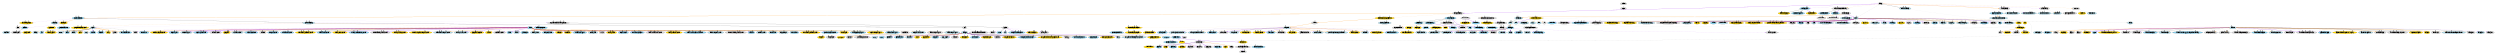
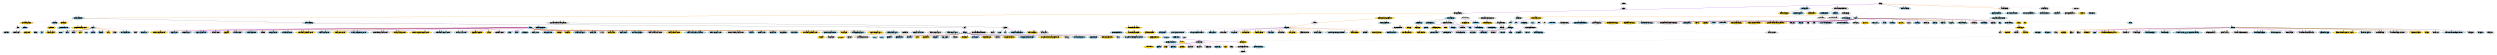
node "Bipolar Disorder": fillcolor lightblue -> gold
